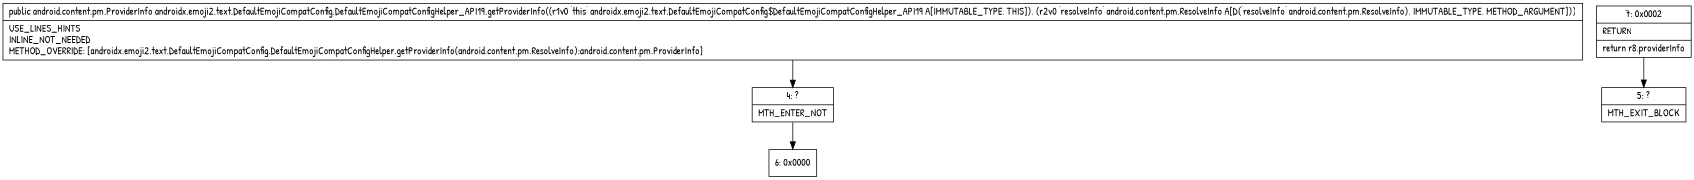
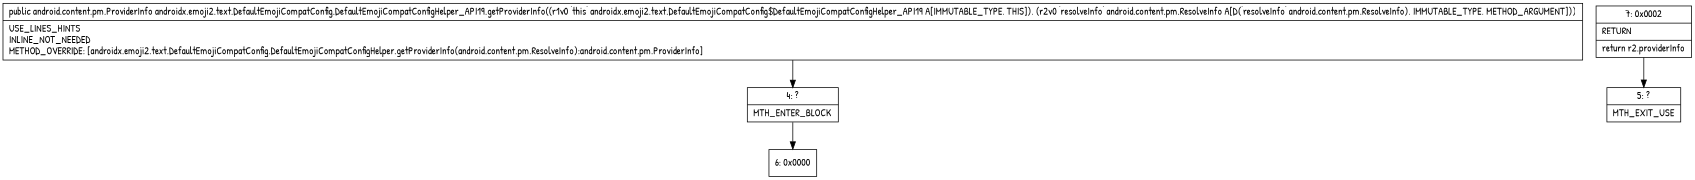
node "7: 0x0002": text "return r8.providerInfo" -> "return r2.providerInfo"
node "4: ?": text "MTH_ENTER_NOT" -> "MTH_ENTER_BLOCK"
node "5: ?": text "MTH_EXIT_BLOCK" -> "MTH_EXIT_USE"
